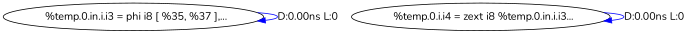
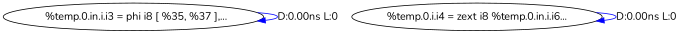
node "%temp.0.i.i4 = zext i8 %temp.0.in.i.i3...": label "%temp.0.i.i4 = zext i8 %temp.0.in.i.i3..." -> "%temp.0.i.i4 = zext i8 %temp.0.in.i.i6..."
